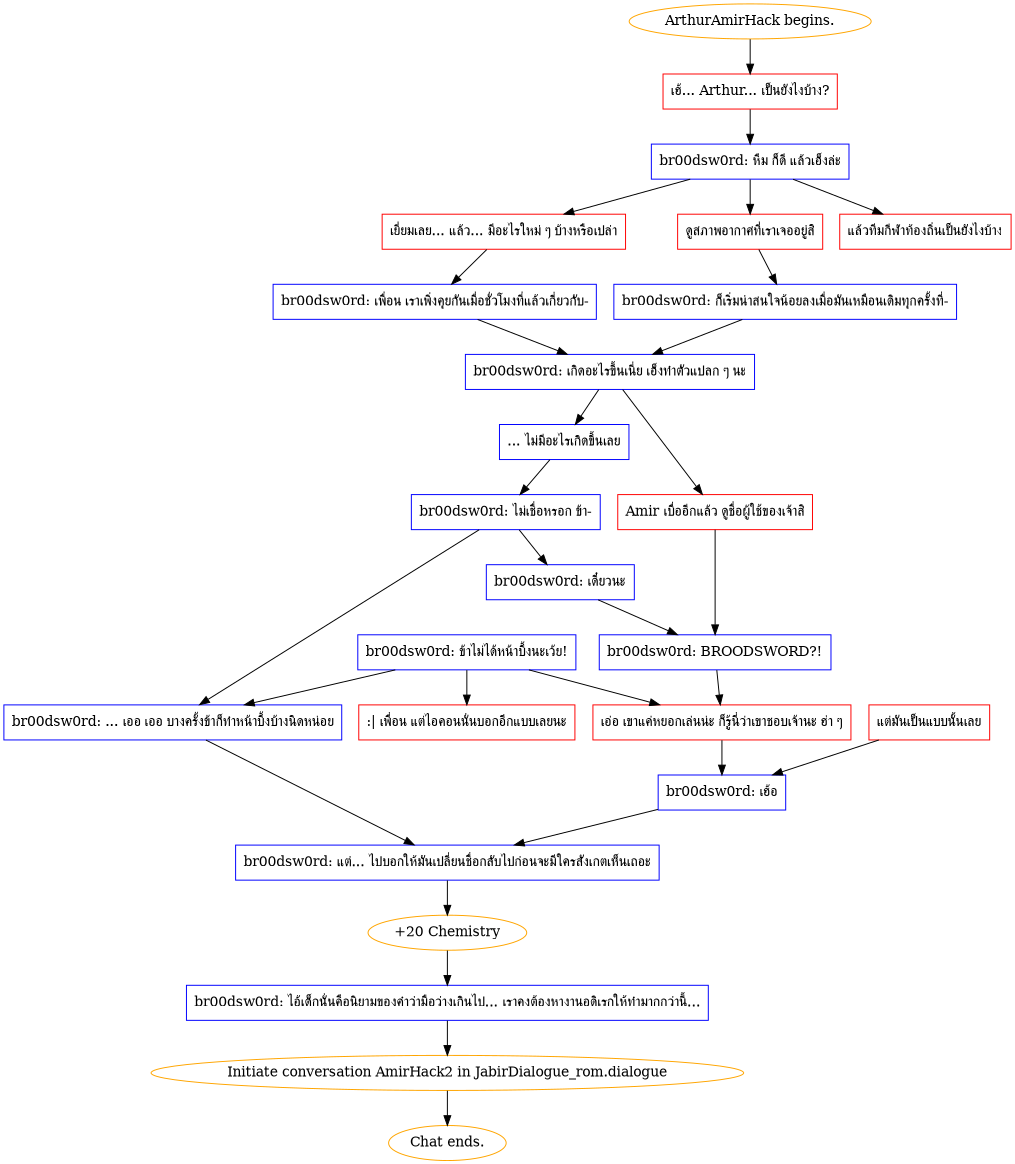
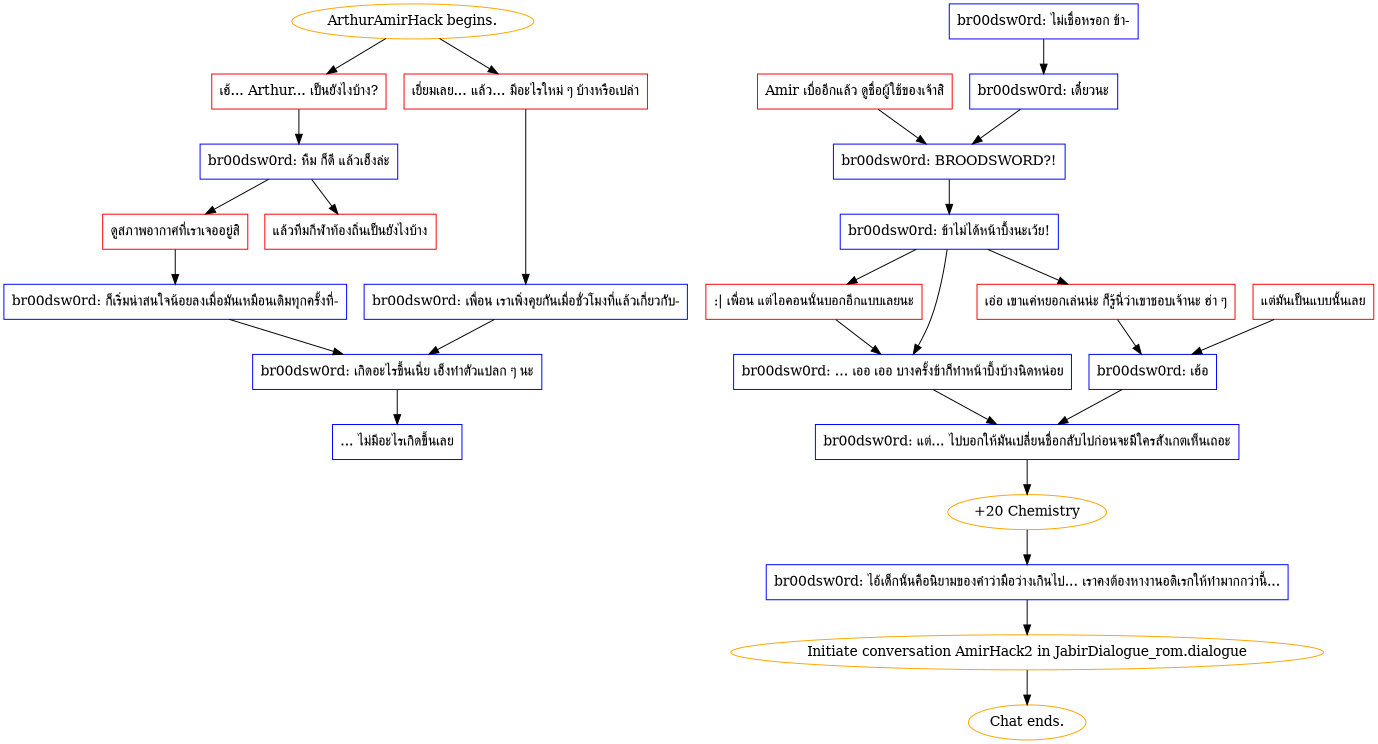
edge "br00dsw0rd: หืม ก็ดี แล้วเอ็งล่ะ" -> "เยี่ยมเลย... แล้ว... มีอะไรใหม่ ๆ บ้างหรือเปล่า": now "ArthurAmirHack begins." -> "เยี่ยมเลย... แล้ว... มีอะไรใหม่ ๆ บ้างหรือเปล่า"
edge "br00dsw0rd: เกิดอะไรขึ้นเนี่ย เอ็งทำตัวแปลก ๆ นะ" -> "Amir เบื่ออีกแล้ว ดูชื่อผู้ใช้ของเจ้าสิ": removed
edge "... ไม่มีอะไรเกิดขึ้นเลย" -> "br00dsw0rd: ไม่เชื่อหรอก ข้า-": removed
edge "br00dsw0rd: ไม่เชื่อหรอก ข้า-" -> "br00dsw0rd: ... เออ เออ บางครั้งข้าก็ทำหน้าบึ้งบ้างนิดหน่อย": now ":| เพื่อน แต่ไอคอนนั่นบอกอีกแบบเลยนะ" -> "br00dsw0rd: ... เออ เออ บางครั้งข้าก็ทำหน้าบึ้งบ้างนิดหน่อย"
edge "br00dsw0rd: BROODSWORD?!" -> "เอ่อ เขาแค่หยอกเล่นน่ะ ก็รู้นี่ว่าเขาชอบเจ้านะ ฮ่า ๆ": now "br00dsw0rd: BROODSWORD?!" -> "br00dsw0rd: ข้าไม่ได้หน้าบึ้งนะเว้ย!"
